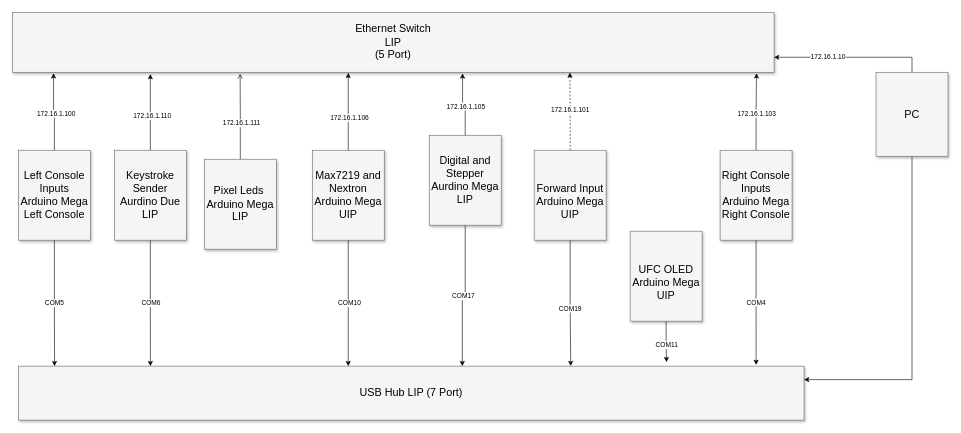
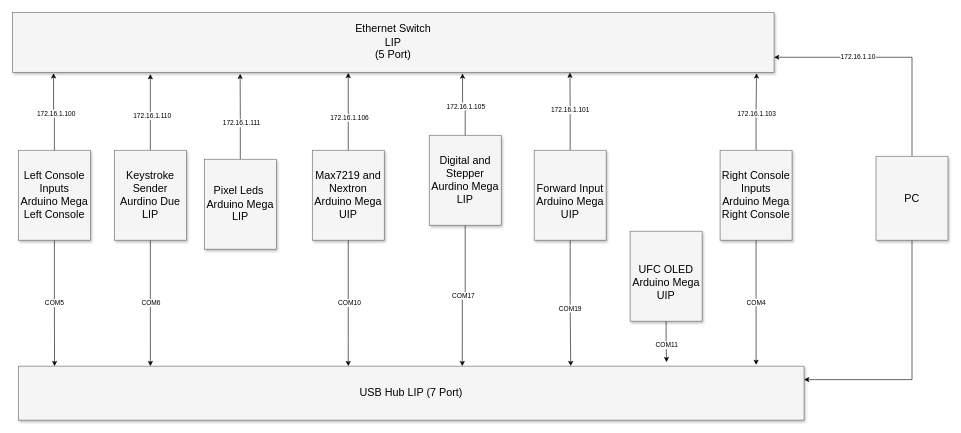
edge "Pixel Leds Arduino Mega LIP" -> "Ethernet Switch LIP (5 Port)": arrowhead open -> classic
edge "Forward Input Arduino Mega UIP" -> "Ethernet Switch LIP (5 Port)": style dashed -> solid
node "PC": moved (912, 114) -> (912, 198)
